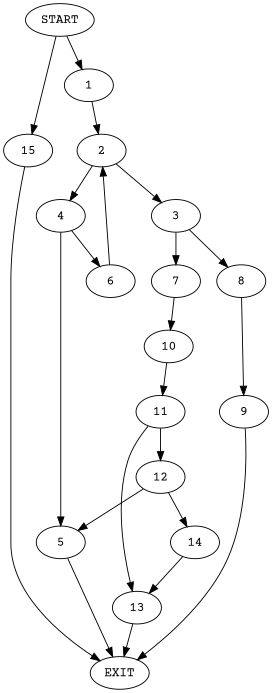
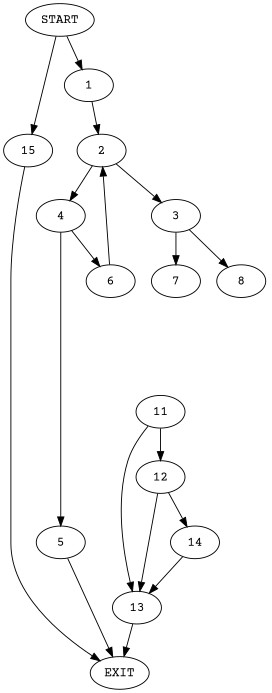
node "10": removed
node "9": removed
edge "12" -> "5": now "12" -> "13"
